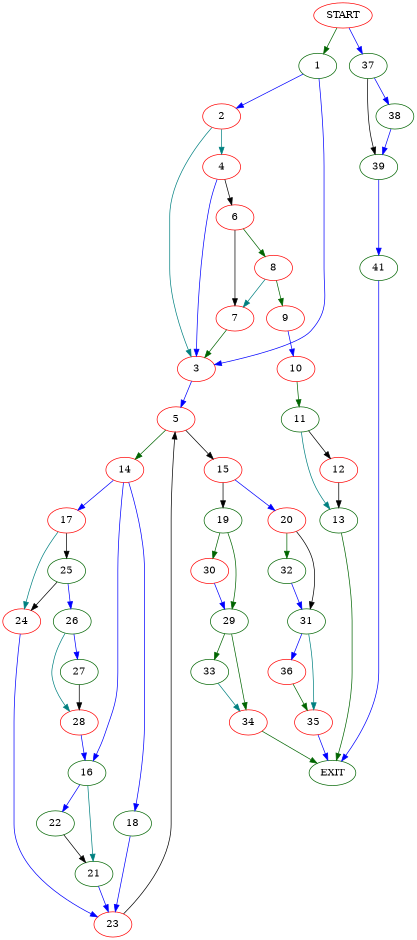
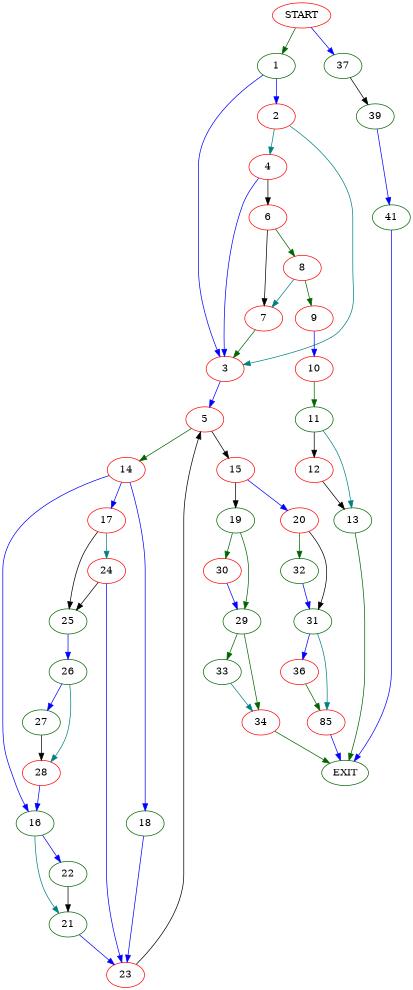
node "38": removed
edge "25" -> "24": reversed
node "35": label "35" -> "85"
